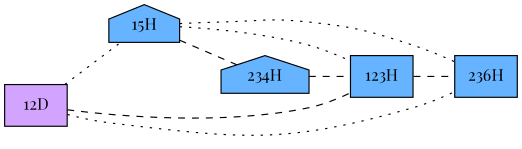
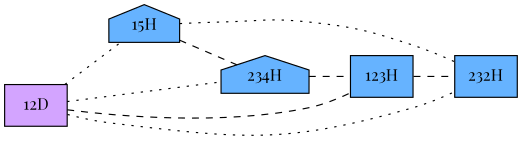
edge "15H" -- "123H": removed
node "236H": label "236H" -> "232H"
edge "234H" -- "12D": added
